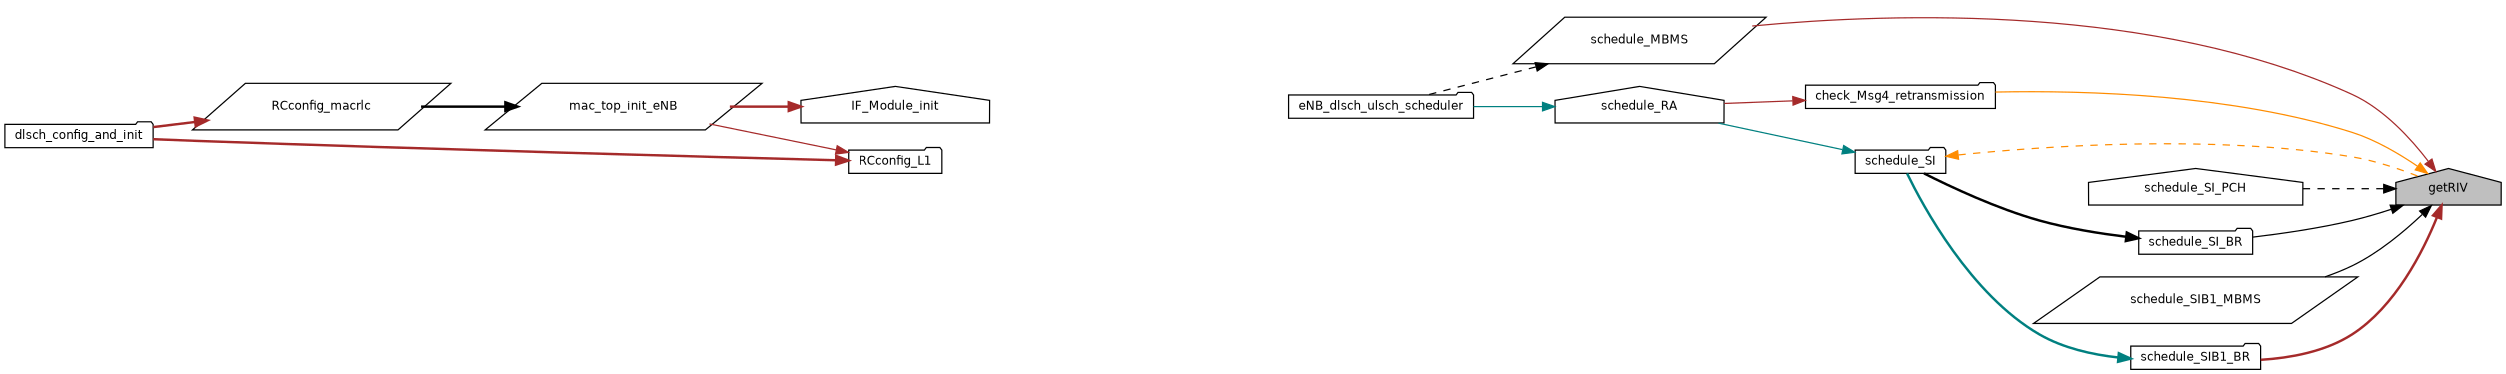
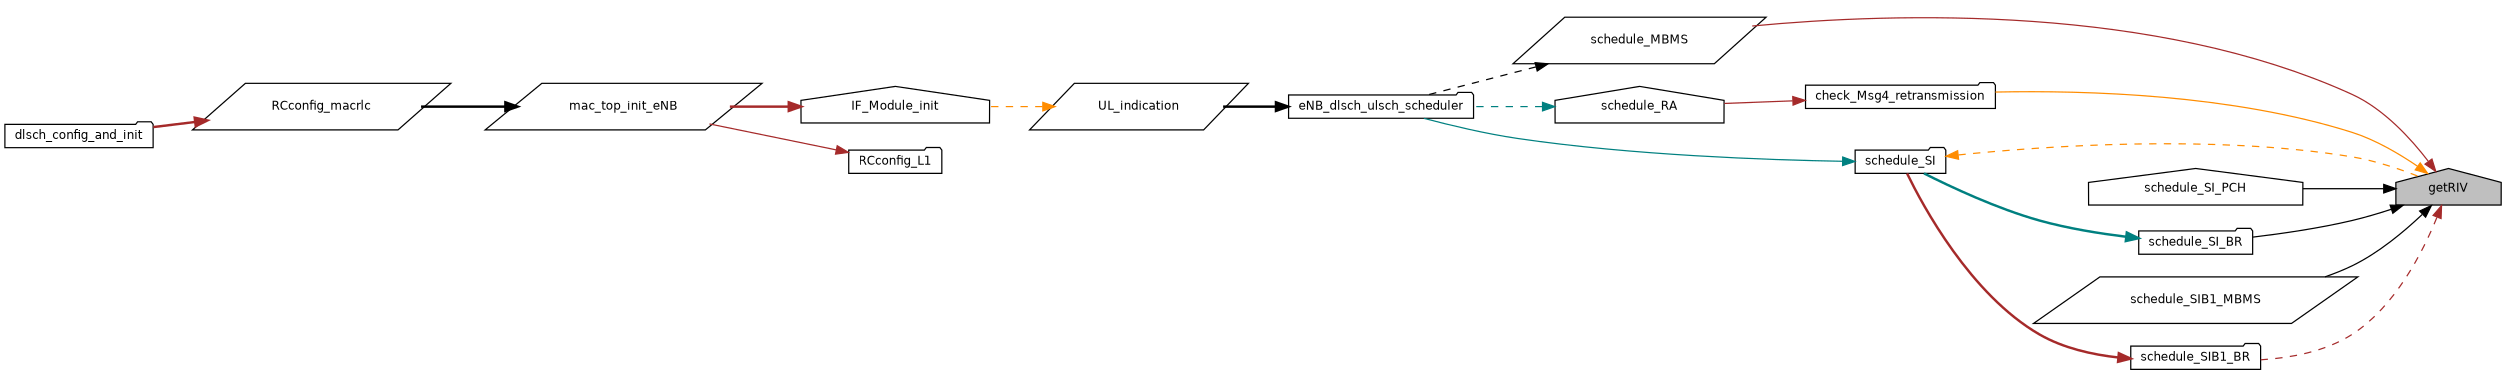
node "UL_indication": added
edge "eNB_dlsch_ulsch_scheduler" -> "schedule_RA": style solid -> dashed
edge "schedule_RA" -> "schedule_SI": now "eNB_dlsch_ulsch_scheduler" -> "schedule_SI"
edge "dlsch_config_and_init" -> "RCconfig_L1": removed
edge "schedule_SI_PCH" -> "getRIV": style dashed -> solid
edge "schedule_SI" -> "schedule_SI_BR": color black -> teal
edge "schedule_SI" -> "schedule_SIB1_BR": color teal -> brown
edge "schedule_SIB1_BR" -> "getRIV": style bold -> dashed
